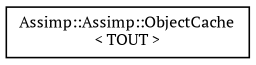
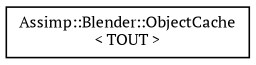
node "Assimp::Assimp::ObjectCache < TOUT >": label "Assimp::Assimp::ObjectCache < TOUT >" -> "Assimp::Blender::ObjectCache < TOUT >"
